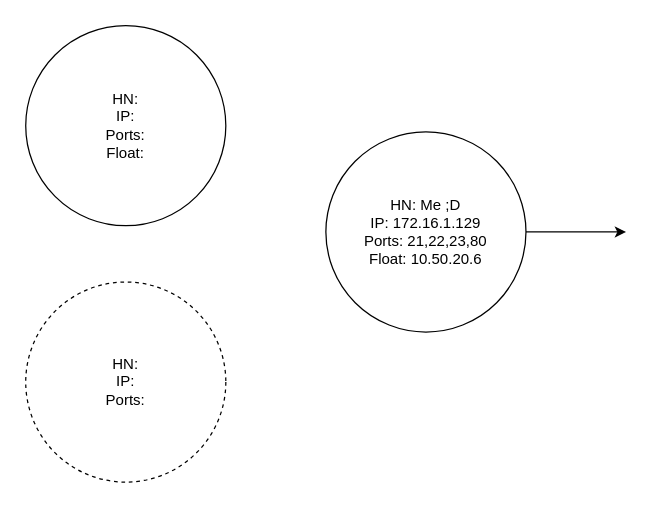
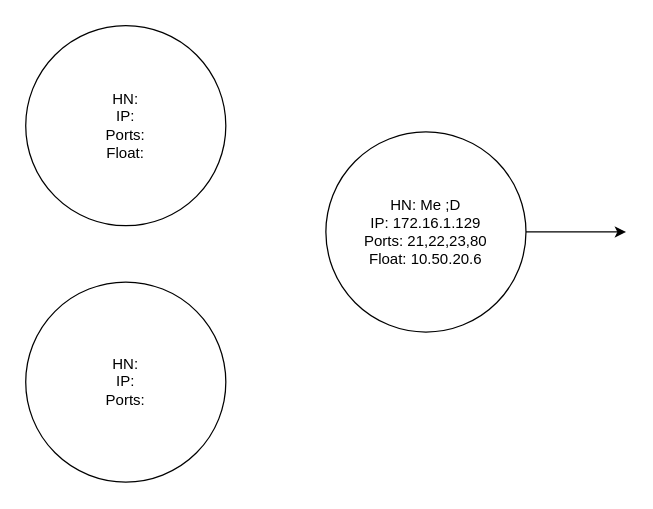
node "HN: IP: Ports:": style dashed -> solid
